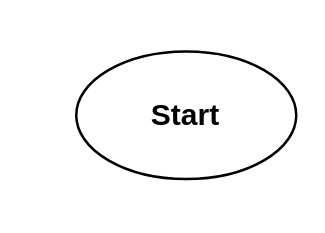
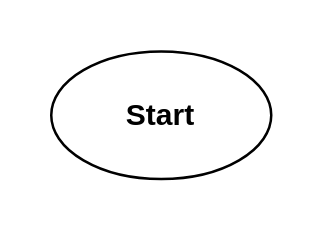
node "Start": moved (186, 115) -> (161, 115)
